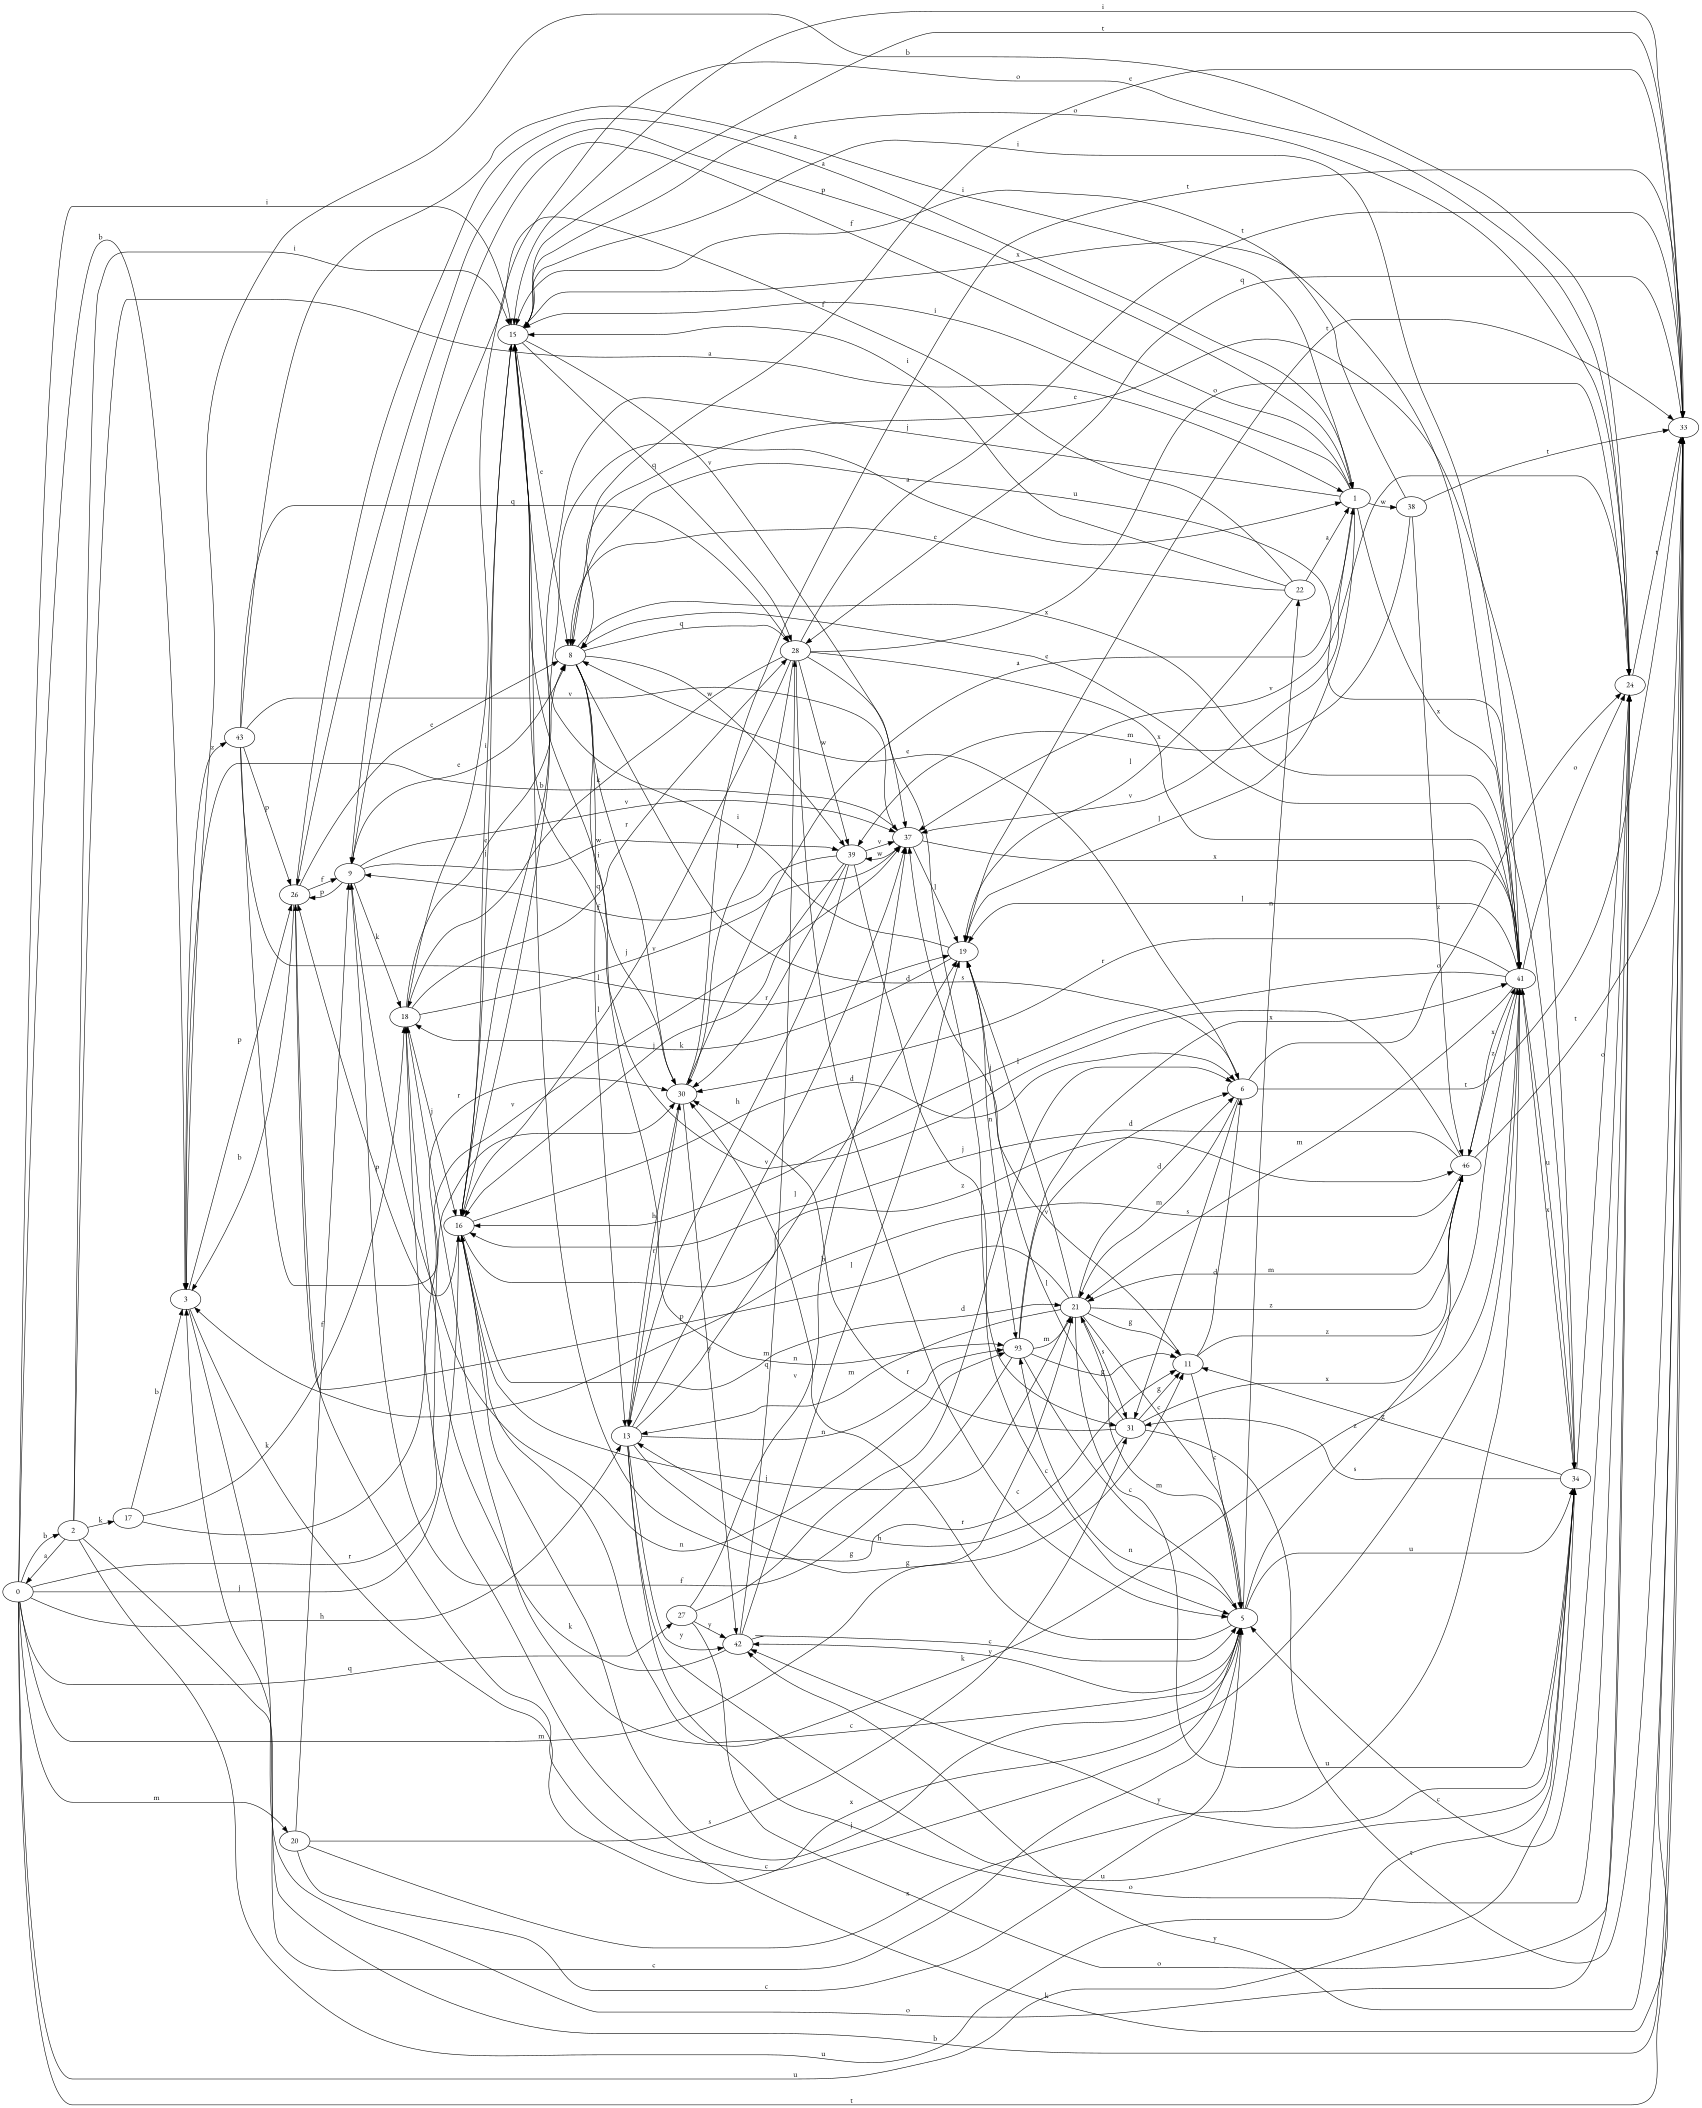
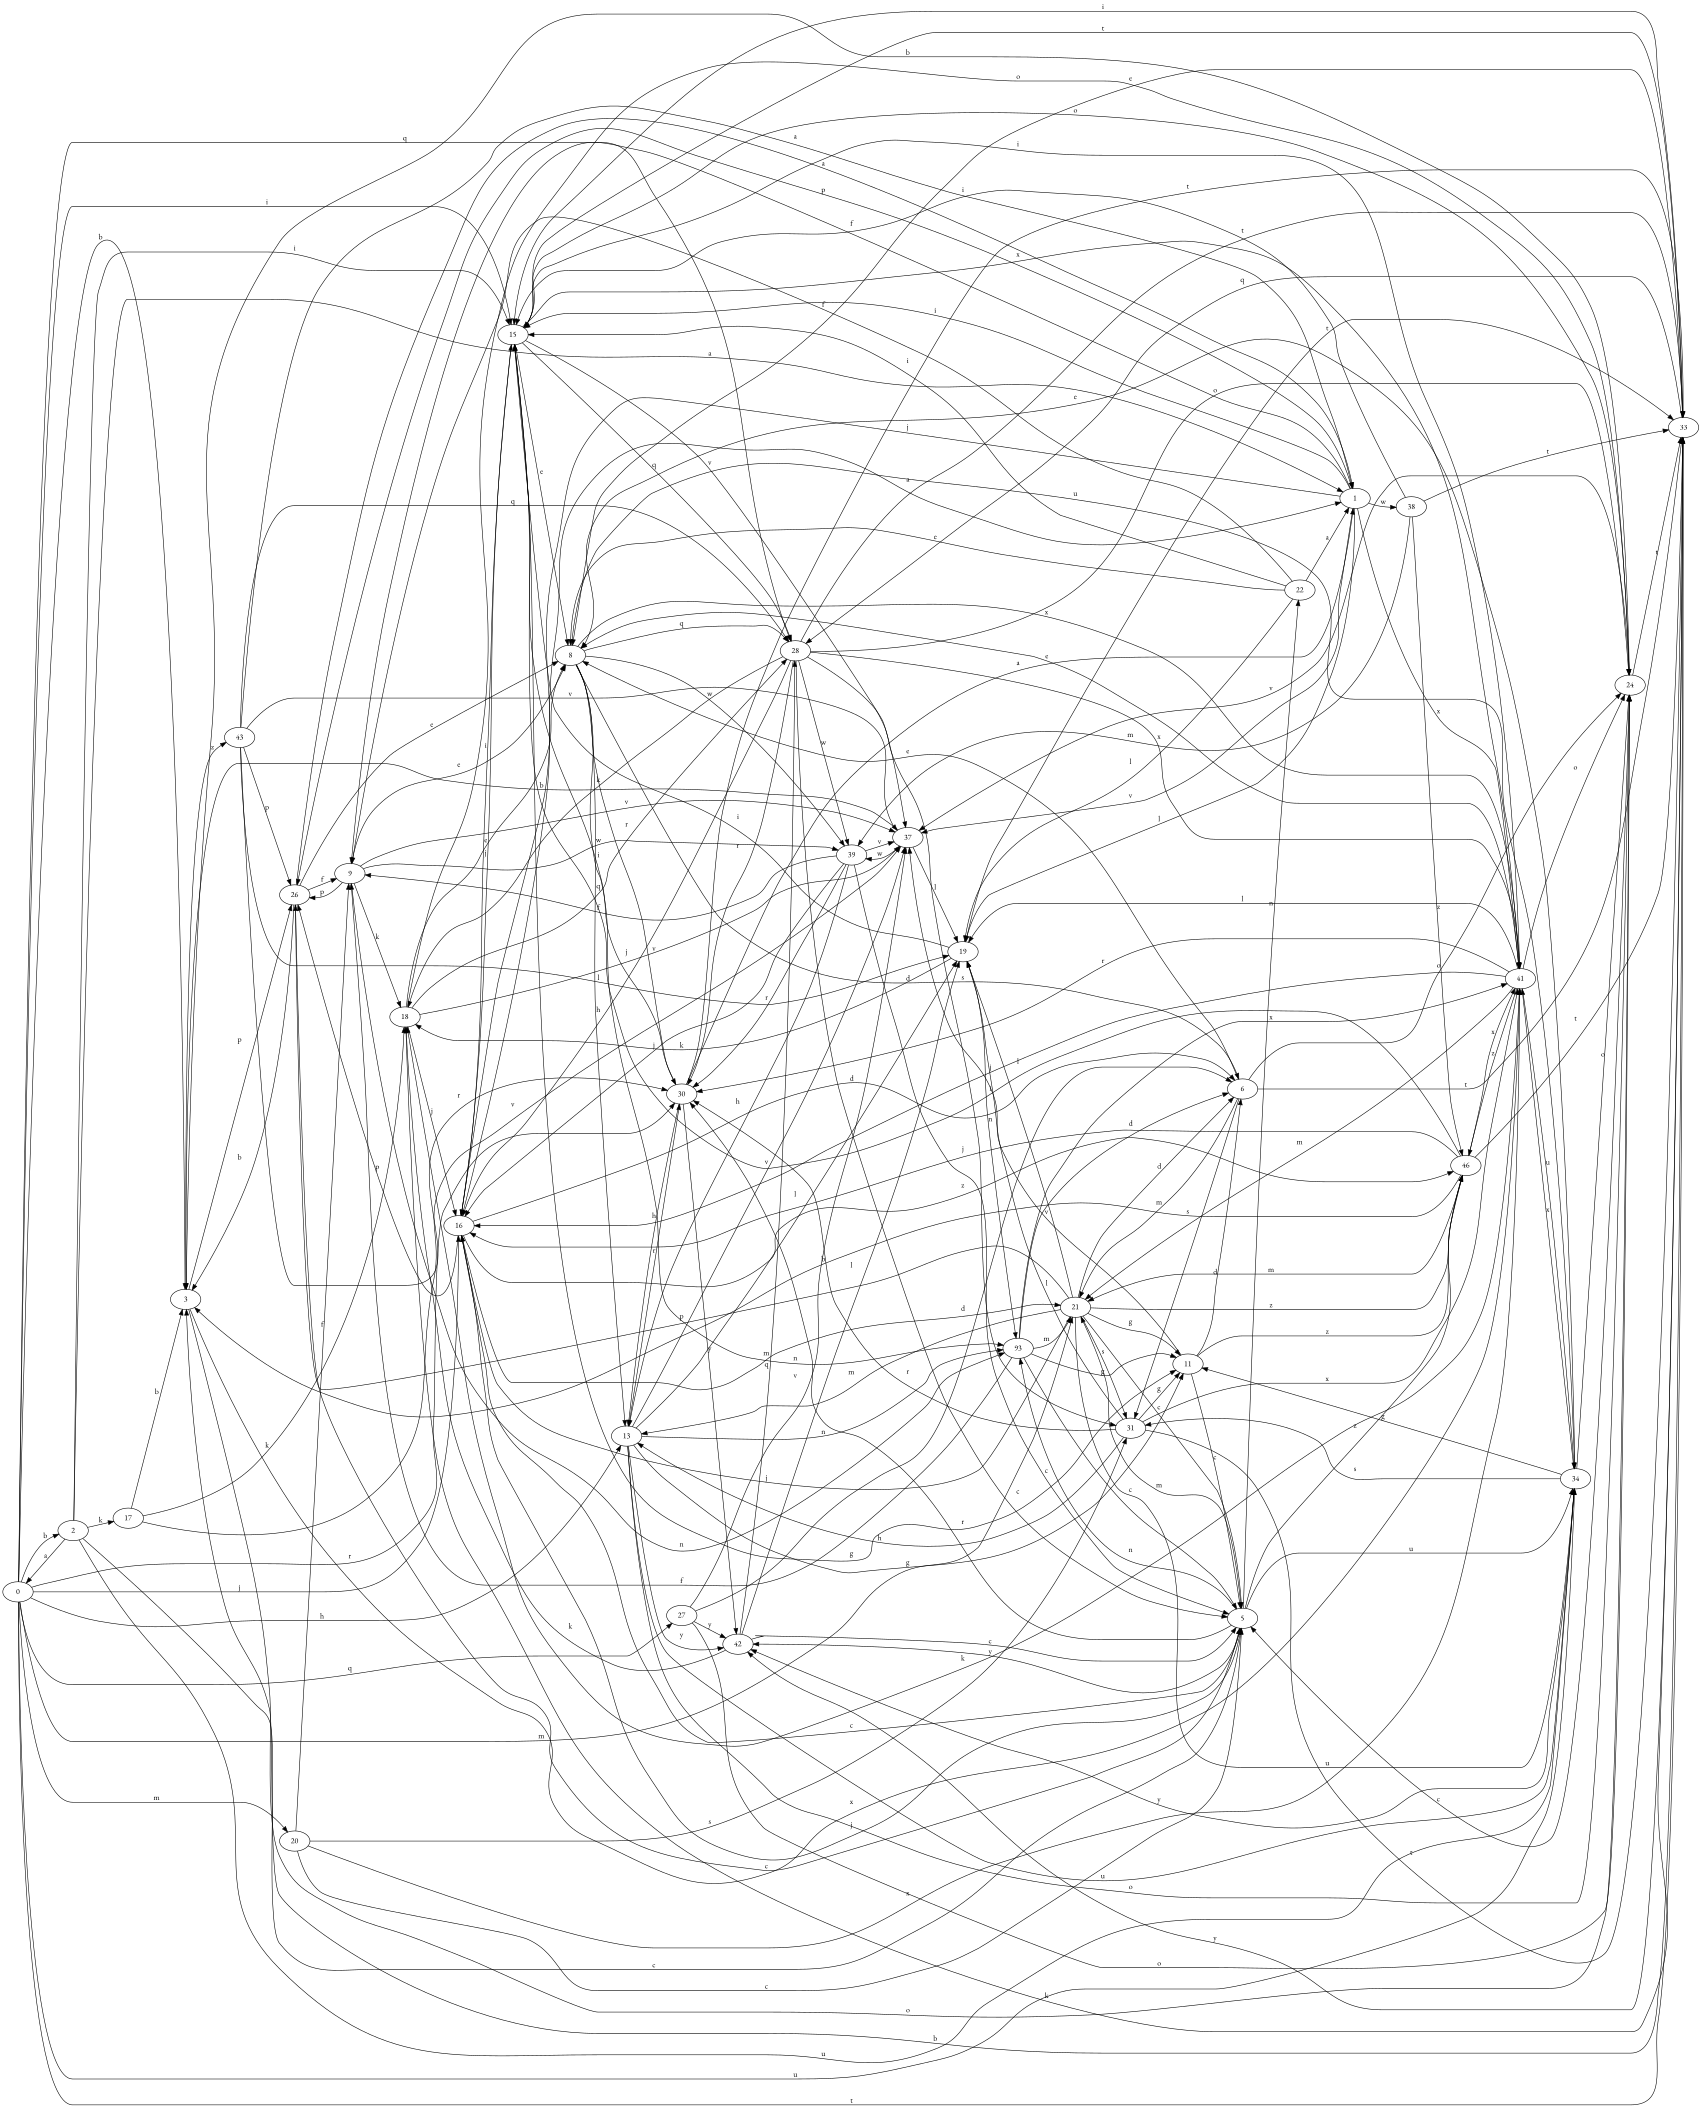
edge "0" -> "28": added, label "q"
edge "37" -> "41": removed, label "x"
edge "8" -> "13": label "l" -> "h"
